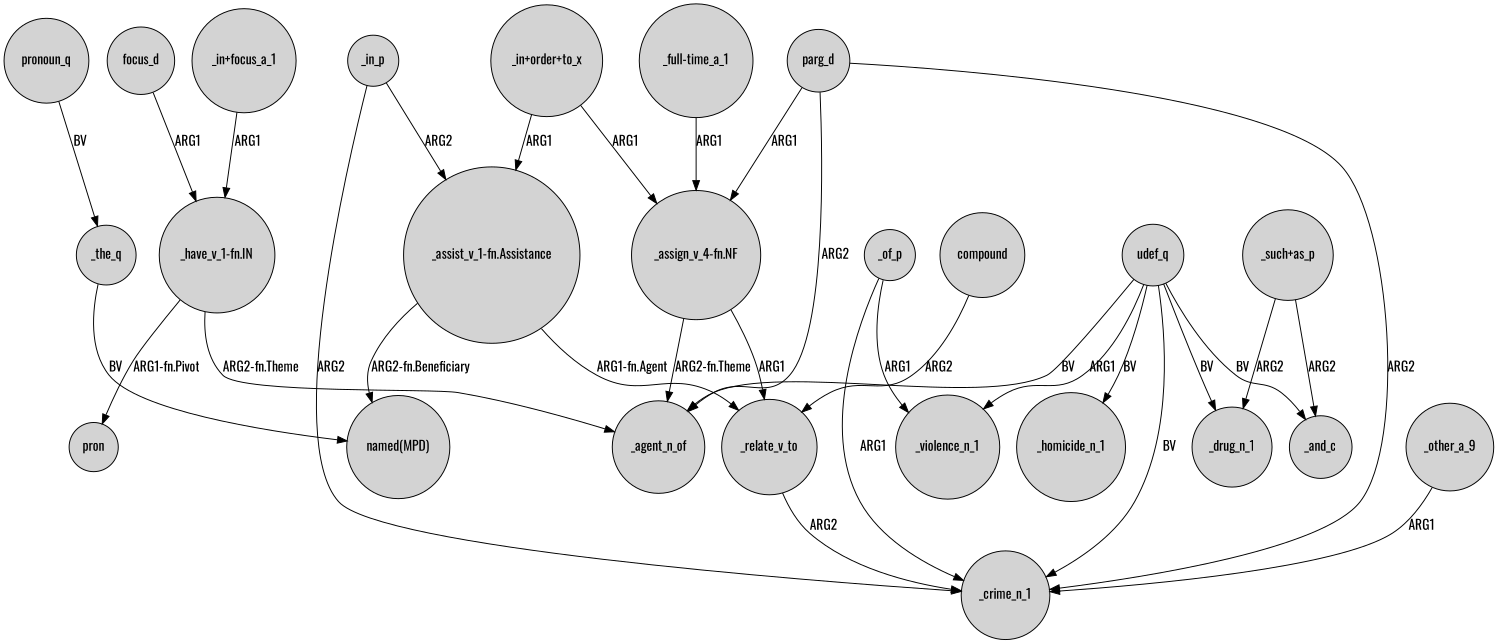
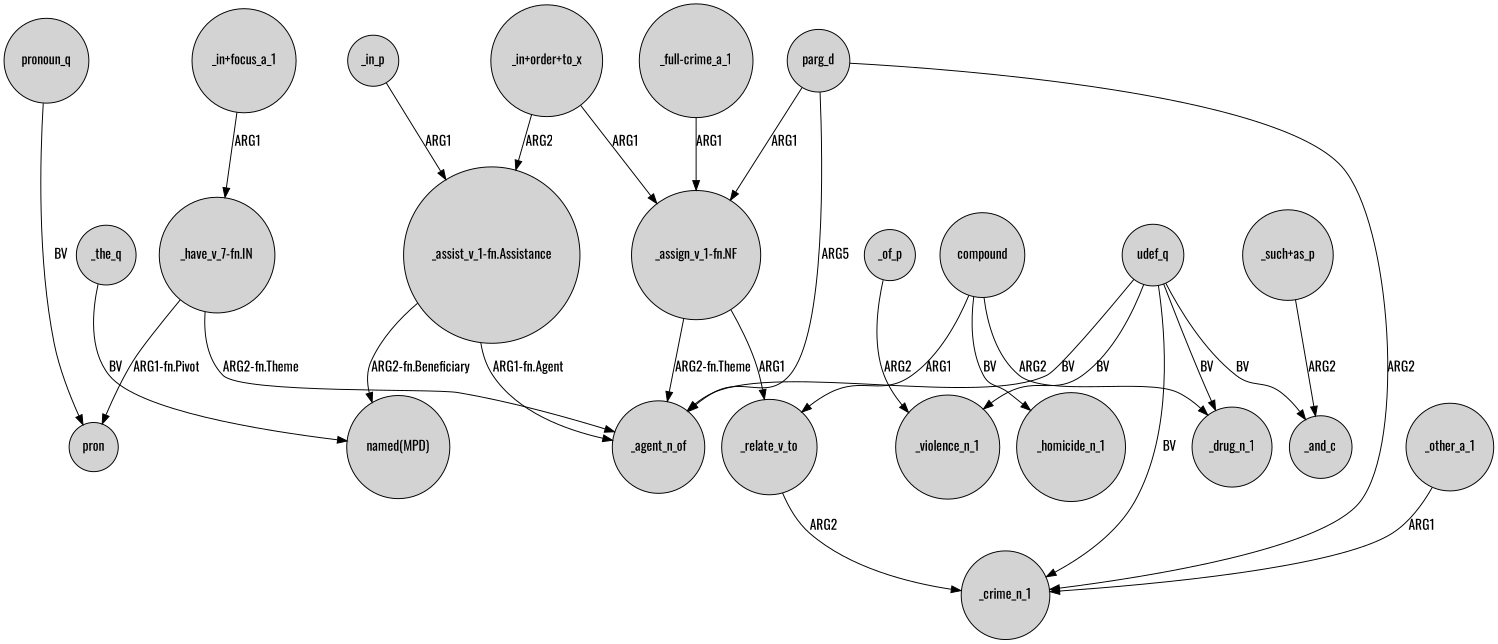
node "focus_d": removed
node "_full-time_a_1": label "_full-time_a_1" -> "_full-crime_a_1"
edge "_in_p" -> "_assist_v_1-fn.Assistance": label "ARG2" -> "ARG1"
edge "_in+order+to_x" -> "_assist_v_1-fn.Assistance": label "ARG1" -> "ARG2"
edge "pronoun_q" -> "_the_q": now "pronoun_q" -> "pron"
node "_have_v_1-fn.IN": label "_have_v_1-fn.IN" -> "_have_v_7-fn.IN"
node "_assign_v_4-fn.NF": label "_assign_v_4-fn.NF" -> "_assign_v_1-fn.NF"
edge "parg_d" -> "_agent_n_of": label "ARG2" -> "ARG5"
edge "udef_q" -> "_homicide_n_1": now "compound" -> "_homicide_n_1"
edge "_such+as_p" -> "_drug_n_1": now "compound" -> "_drug_n_1"
edge "_of_p" -> "_violence_n_1": label "ARG1" -> "ARG2"
edge "compound" -> "_relate_v_to": label "ARG2" -> "ARG1"
edge "udef_q" -> "_violence_n_1": label "ARG1" -> "BV"
edge "_assist_v_1-fn.Assistance" -> "_relate_v_to": now "_assist_v_1-fn.Assistance" -> "_agent_n_of"
node "_other_a_9": label "_other_a_9" -> "_other_a_1"
edge "_of_p" -> "_crime_n_1": removed, label "ARG1"
edge "_in_p" -> "_crime_n_1": removed, label "ARG2"
